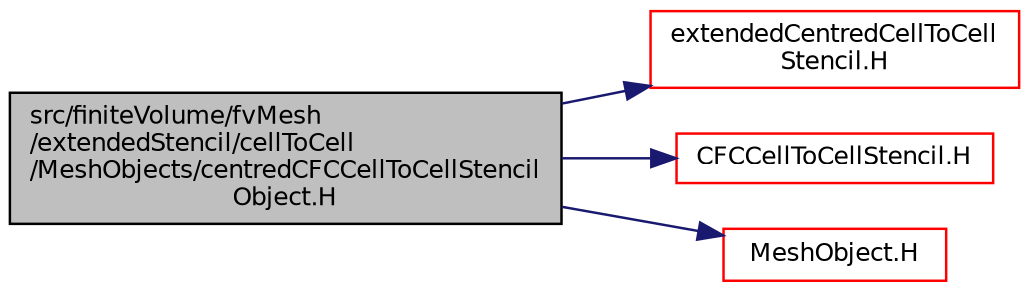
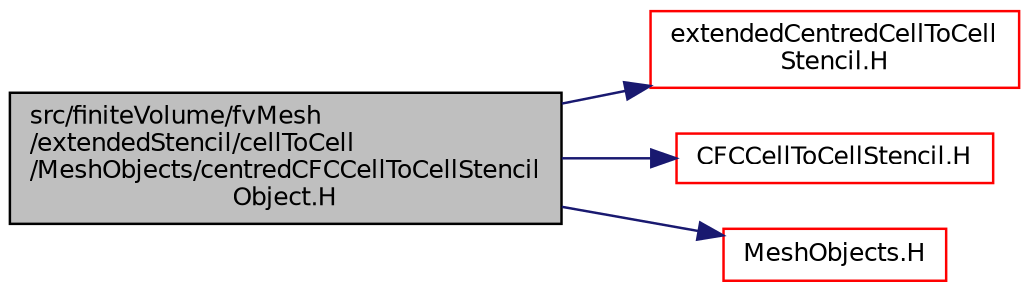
node "MeshObject.H": label "MeshObject.H" -> "MeshObjects.H"
